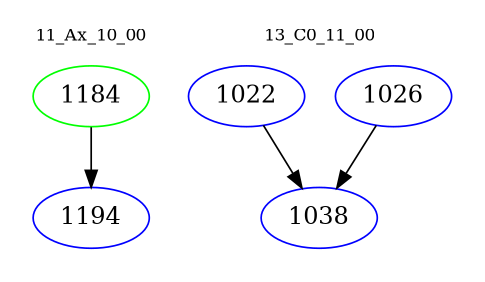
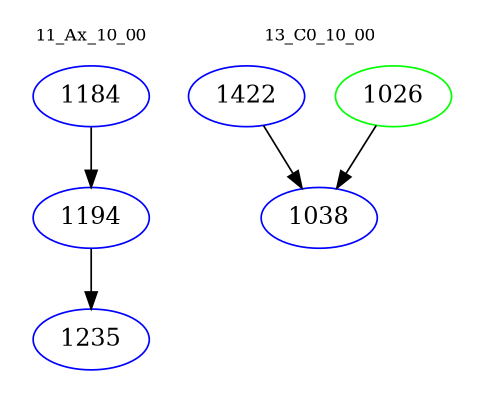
cluster "13_C0_11_00": label "13_C0_11_00" -> "13_C0_10_00"
node "1184": color green -> blue
node "1022": label "1022" -> "1422"
node "1026": color blue -> green
node "1235": added
